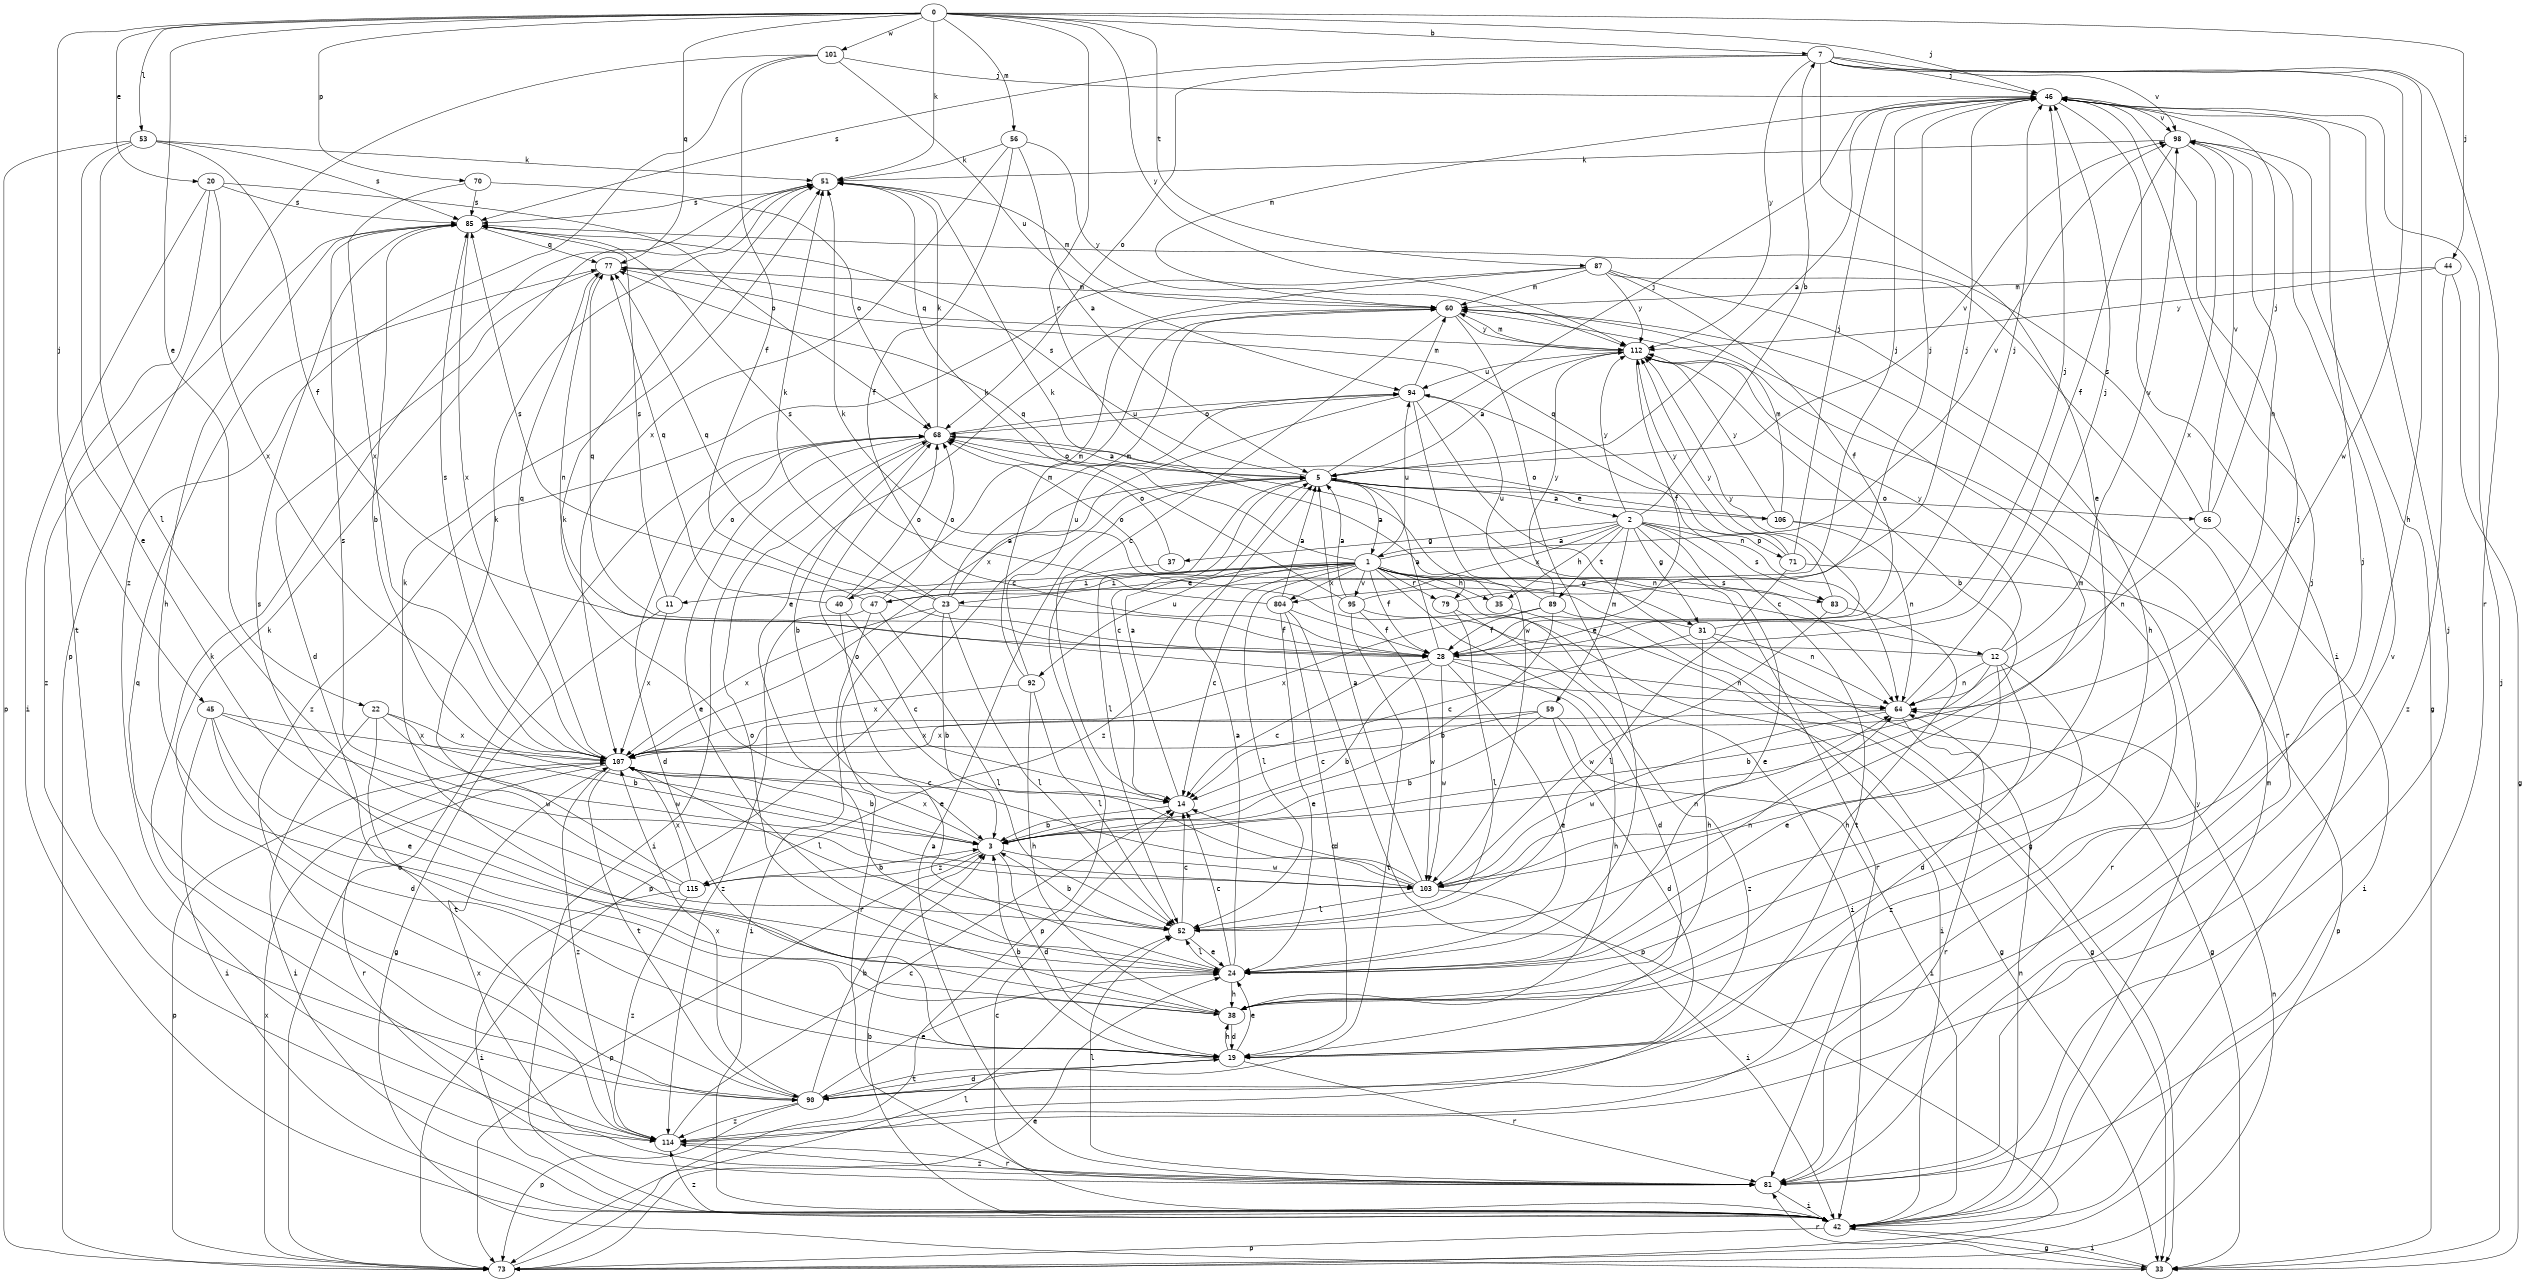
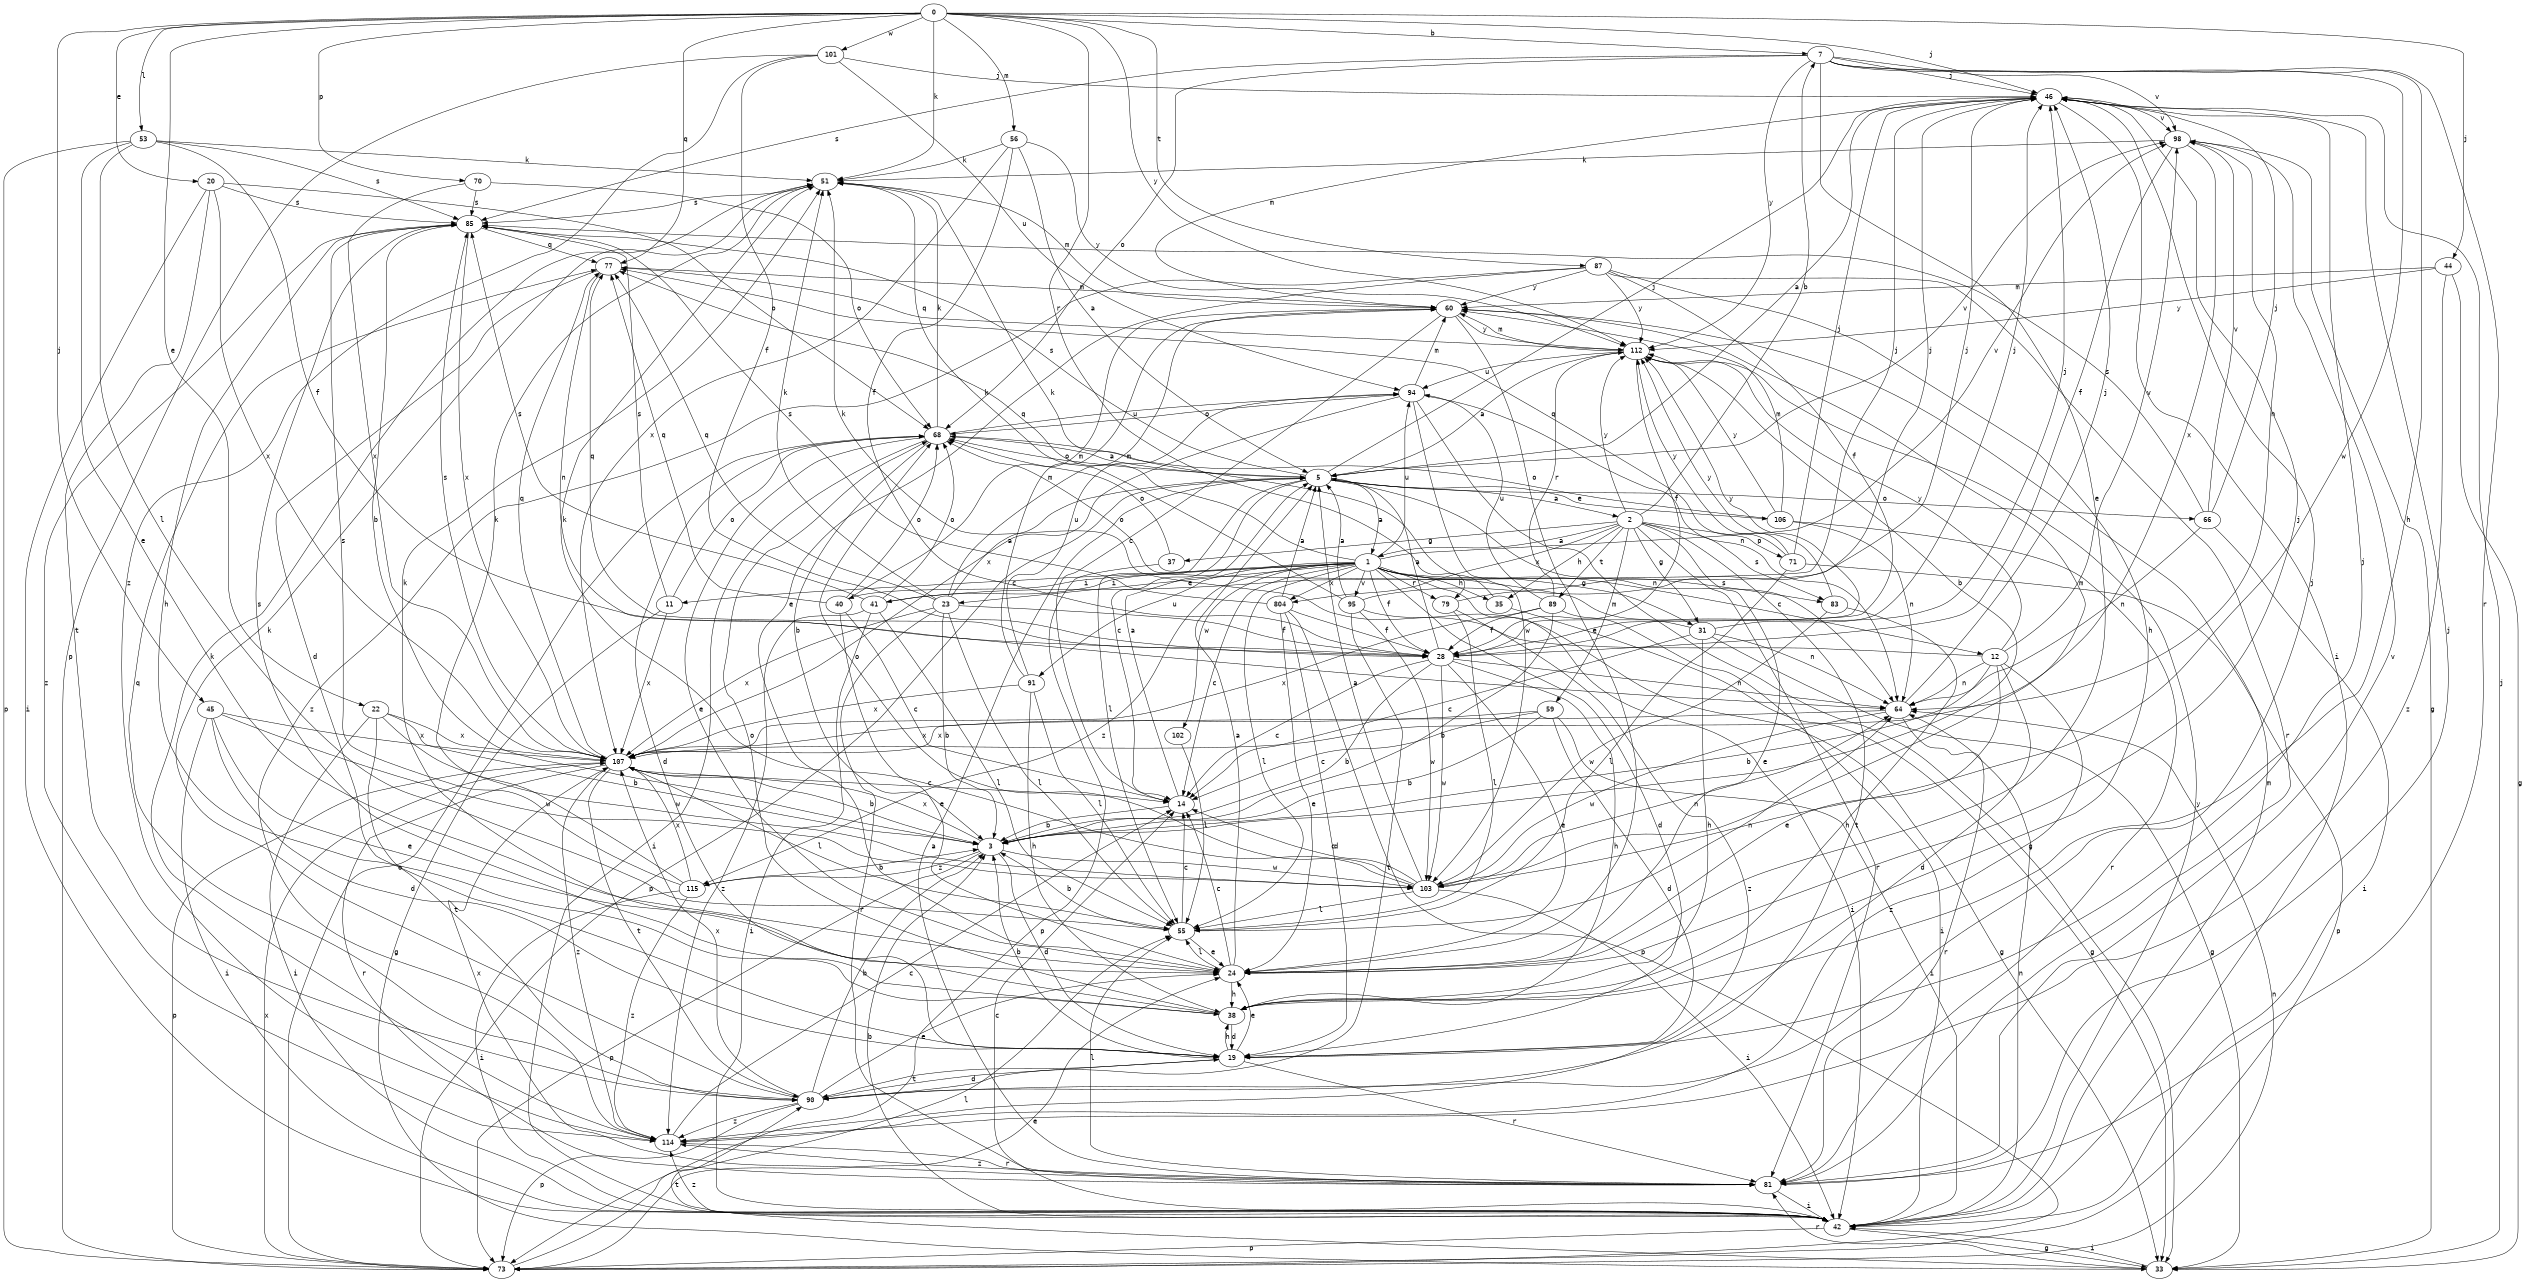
edge "87" -> "60": label "m" -> "y"
edge "89" -> "112": label "y" -> "r"
node "47": label "47" -> "41"
node "92": label "92" -> "91"
node "102": added
node "52": label "52" -> "55"
edge "33" -> "90": added, label "t"
